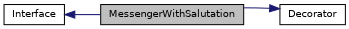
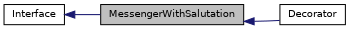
edge "MessengerWithSalutation" -> "Decorator": reversed
